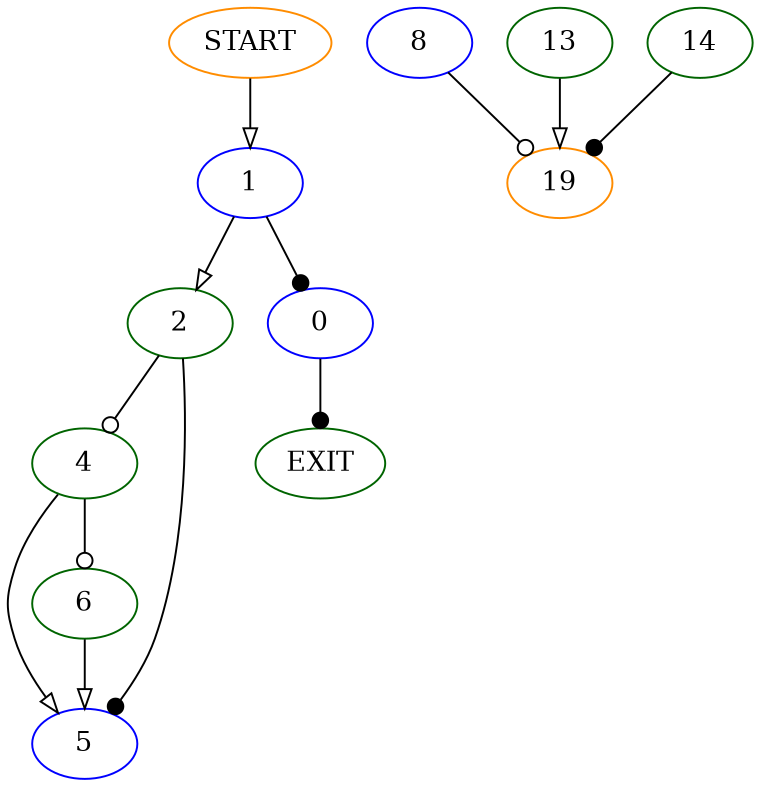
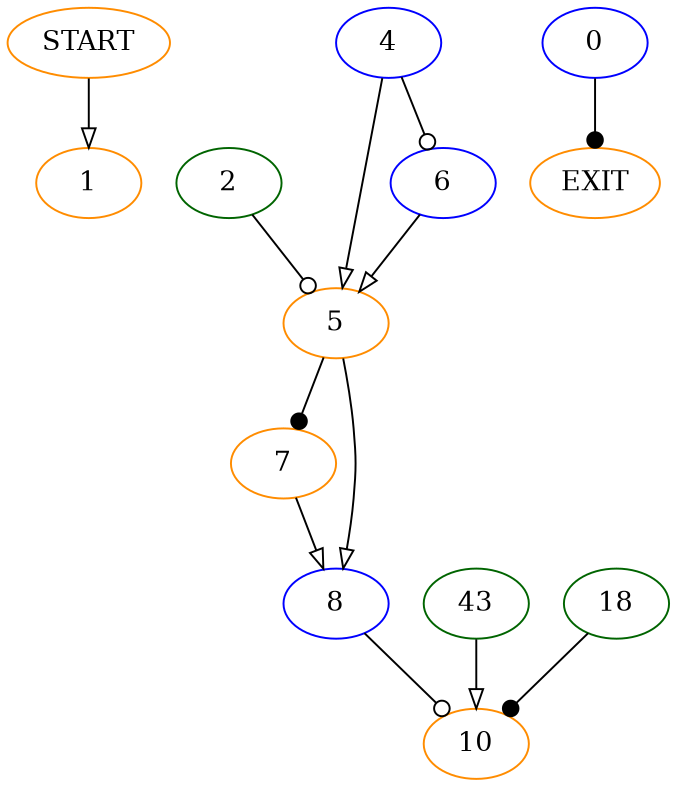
node "13": label "13" -> "43"
node "14": label "14" -> "18"
node "1": color blue -> darkorange
node "19": label "19" -> "10"
edge "1" -> "2": removed
edge "1" -> "0": removed
edge "2" -> "4": removed
edge "5" -> "8": added
node "4": color darkgreen -> blue
node "7": added
node "EXIT": color darkgreen -> darkorange
edge "2" -> "5": arrowhead dot -> odot
node "6": color darkgreen -> blue
node "5": color blue -> darkorange
